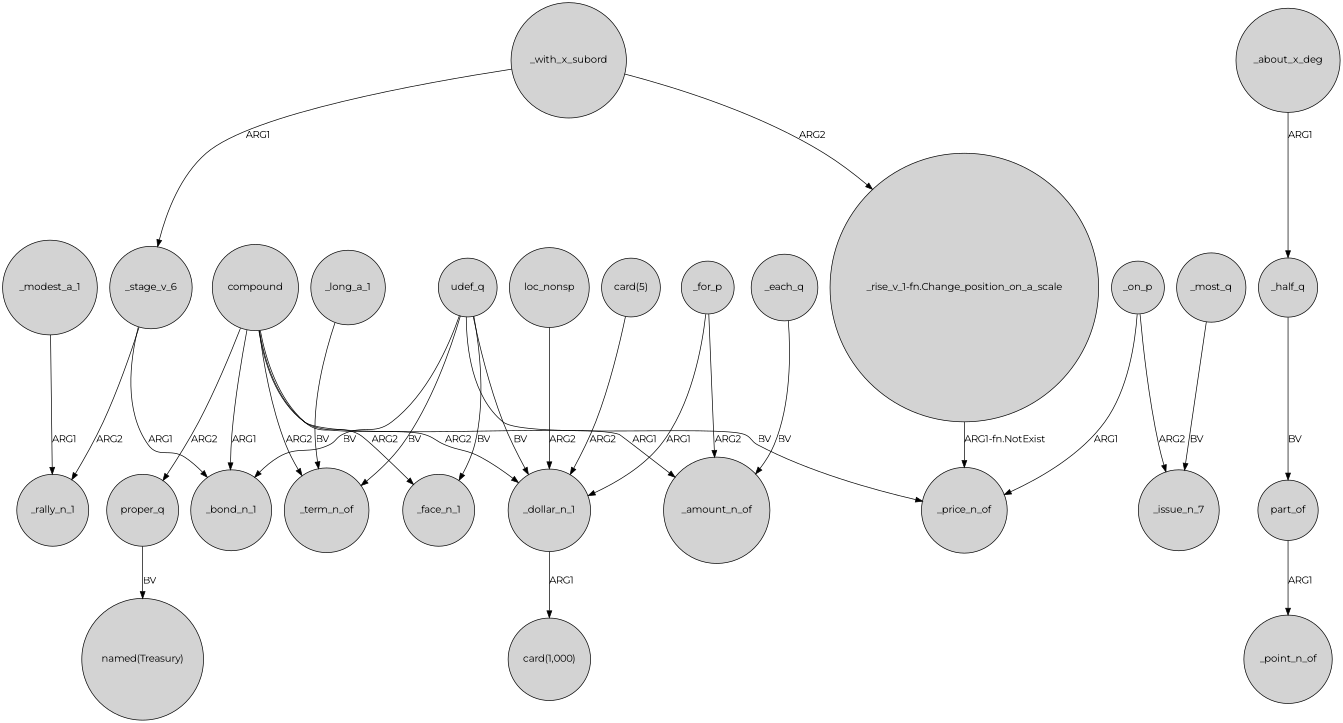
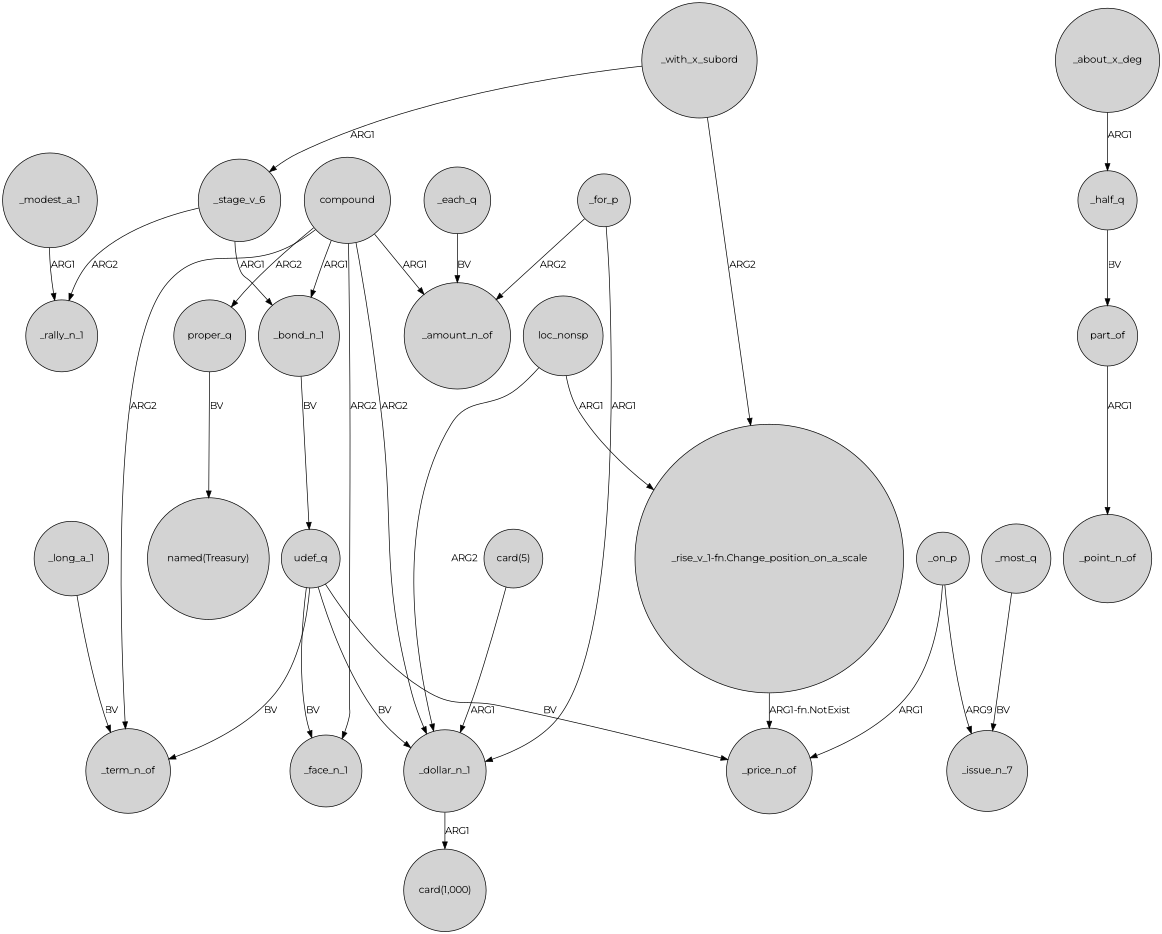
edge "udef_q" -> "_bond_n_1": reversed
edge "loc_nonsp" -> "_rise_v_1-fn.Change_position_on_a_scale": added, label "ARG1"
edge "card(5)" -> "_dollar_n_1": label "ARG2" -> "ARG1"
edge "_on_p" -> "_issue_n_7": label "ARG2" -> "ARG9"
